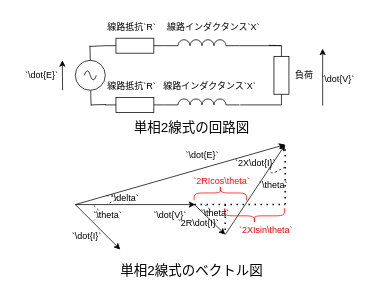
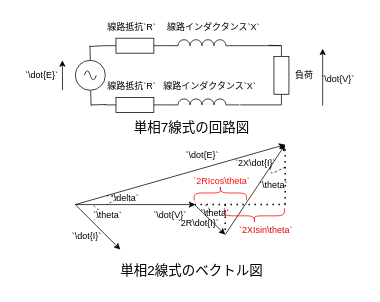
node "単相2線式の回路図": label "単相2線式の回路図" -> "単相7線式の回路図"
